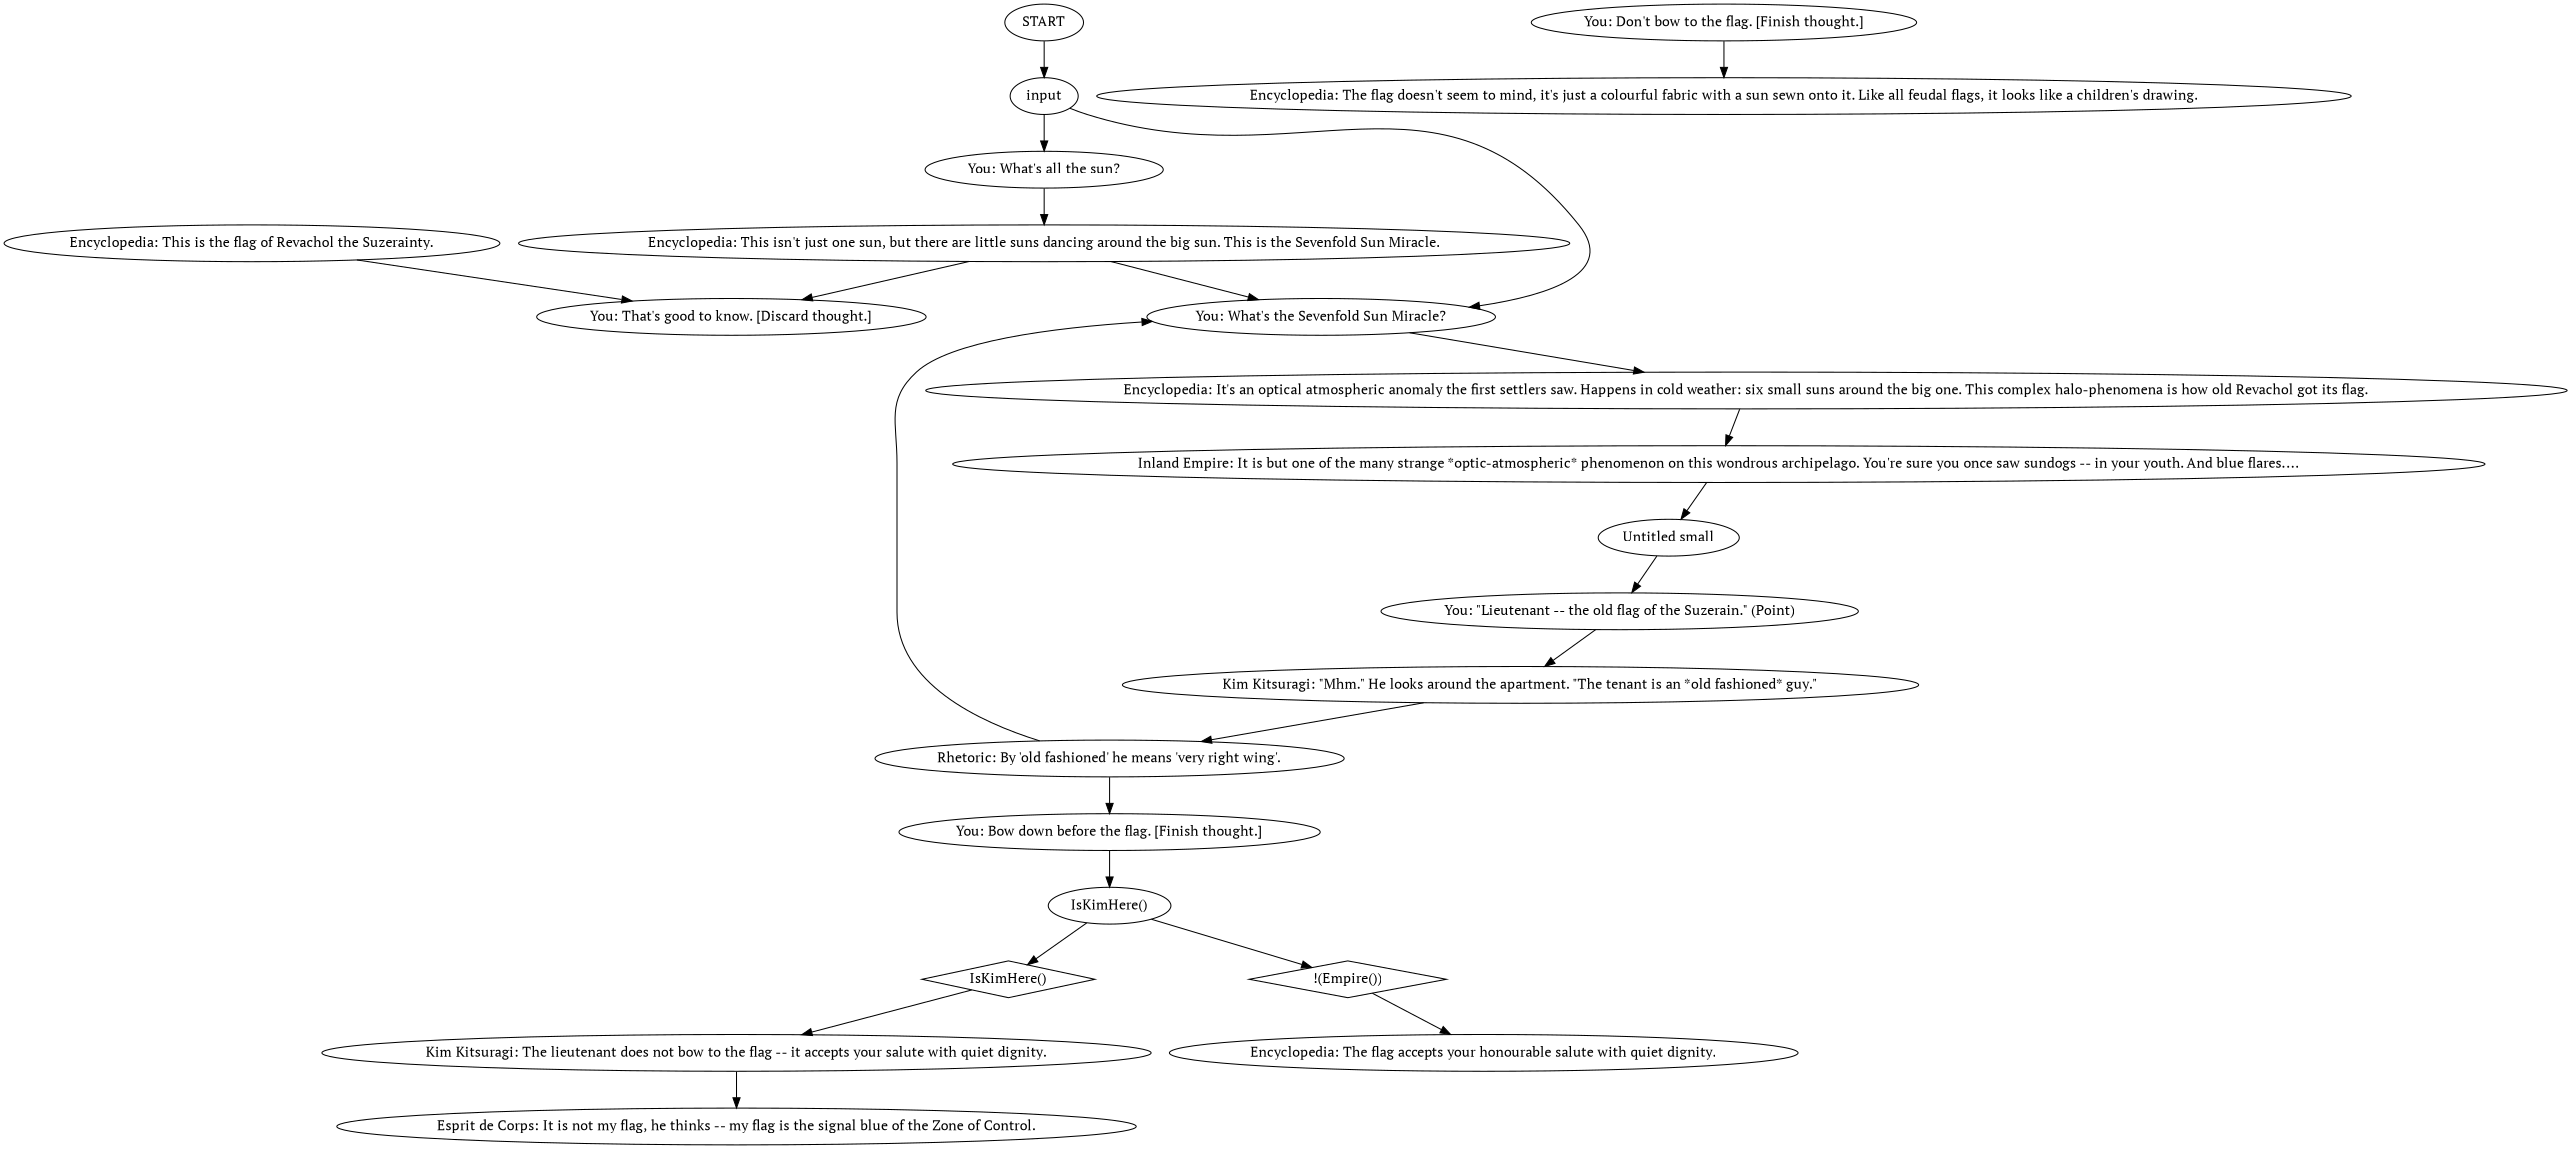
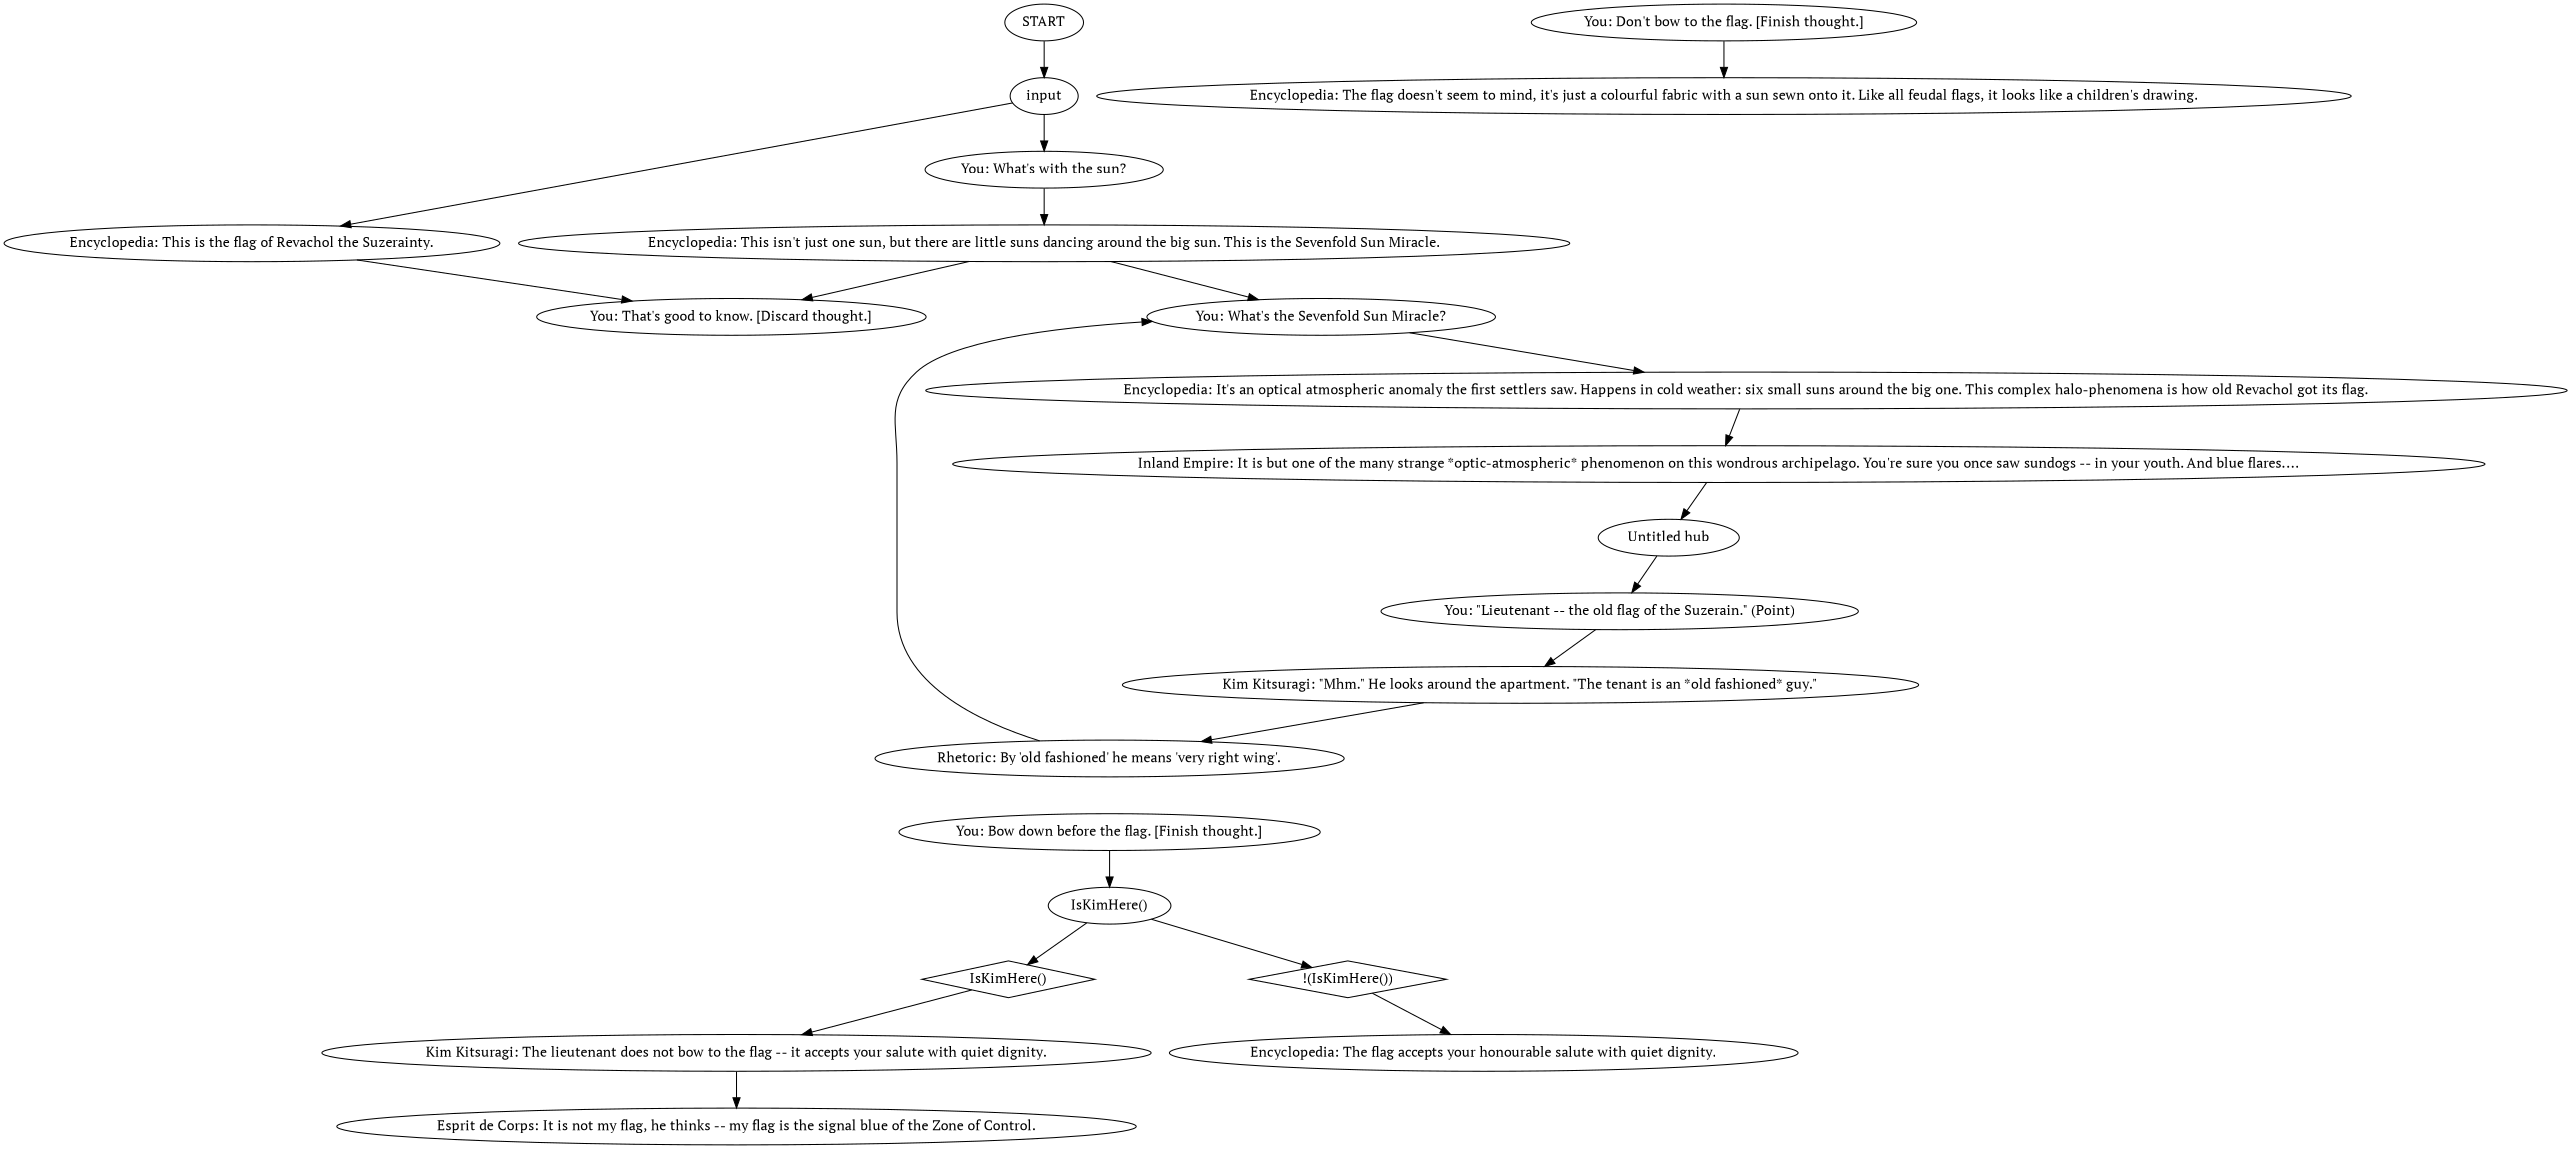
edge "input" -> "You: What's the Sevenfold Sun Miracle?": now "input" -> "Encyclopedia: This is the flag of Revachol the Suzerainty."
node "You: What's all the sun?": label "You: What's all the sun?" -> "You: What's with the sun?"
node "Untitled small": label "Untitled small" -> "Untitled hub"
edge "Rhetoric: By 'old fashioned' he means 'very right wing'." -> "You: Bow down before the flag. [Finish thought.]": removed
node "!(Empire())": label "!(Empire())" -> "!(IsKimHere())"
